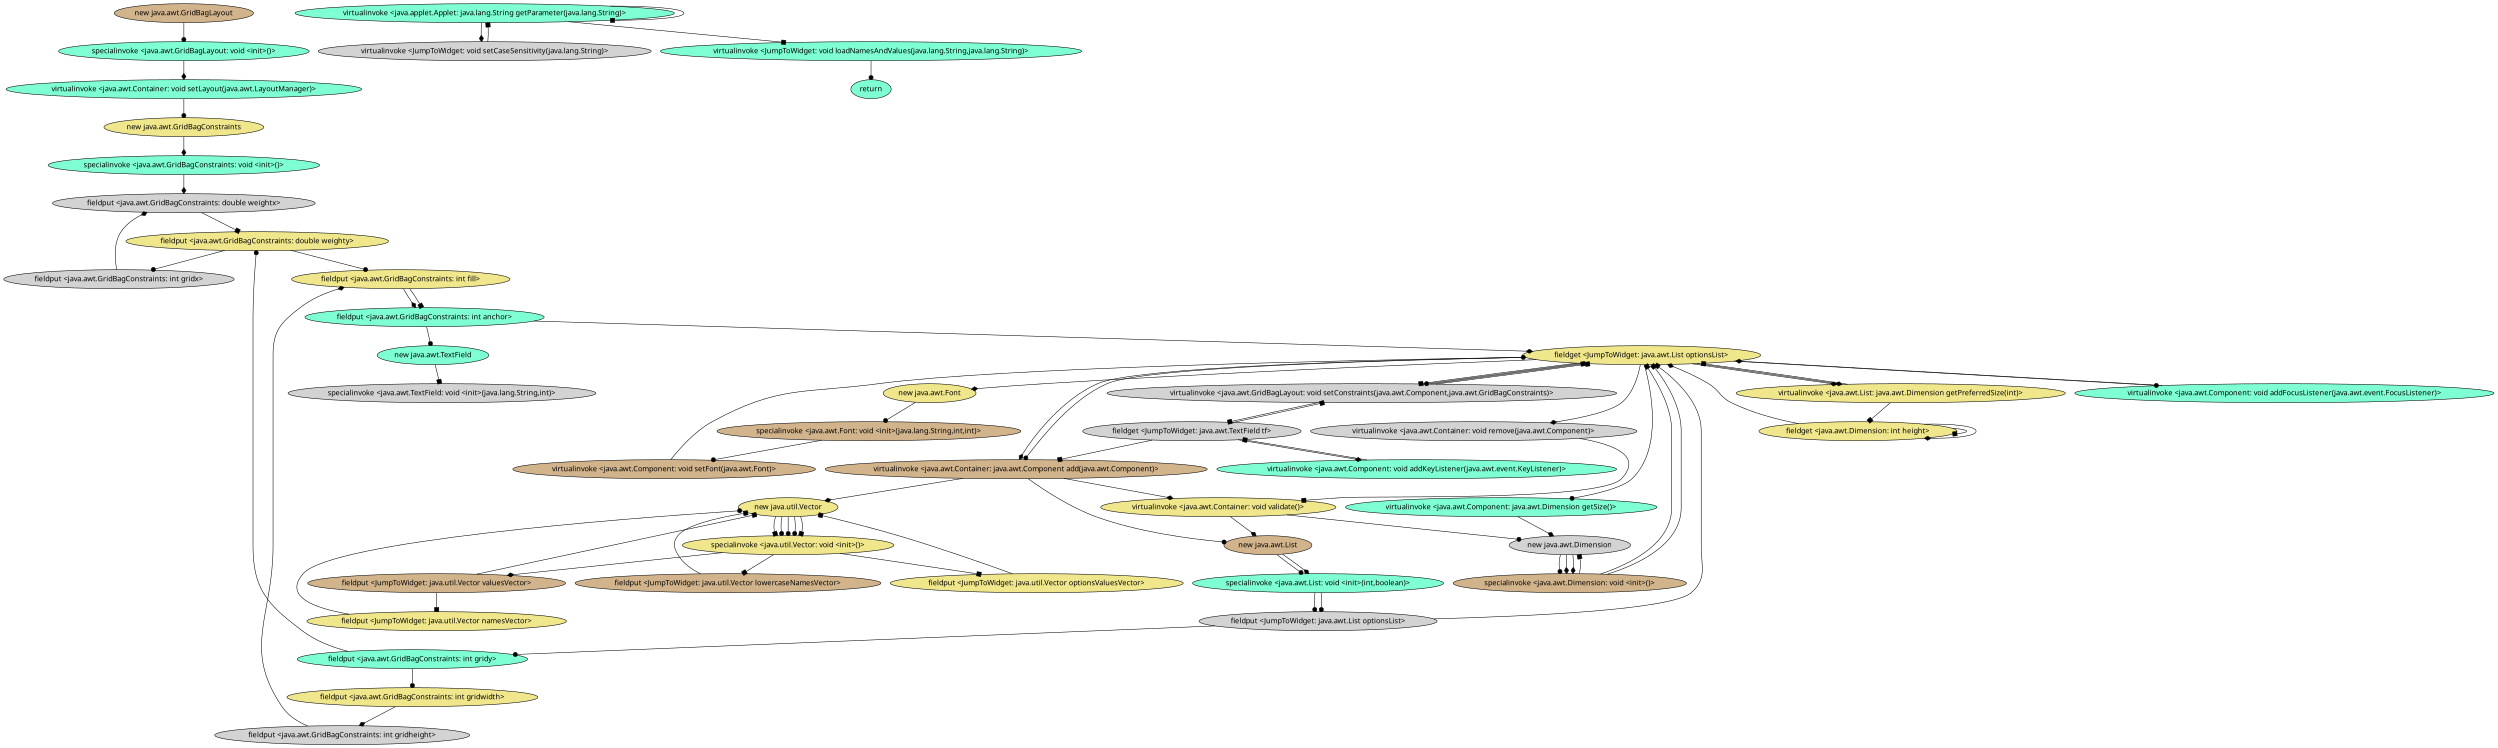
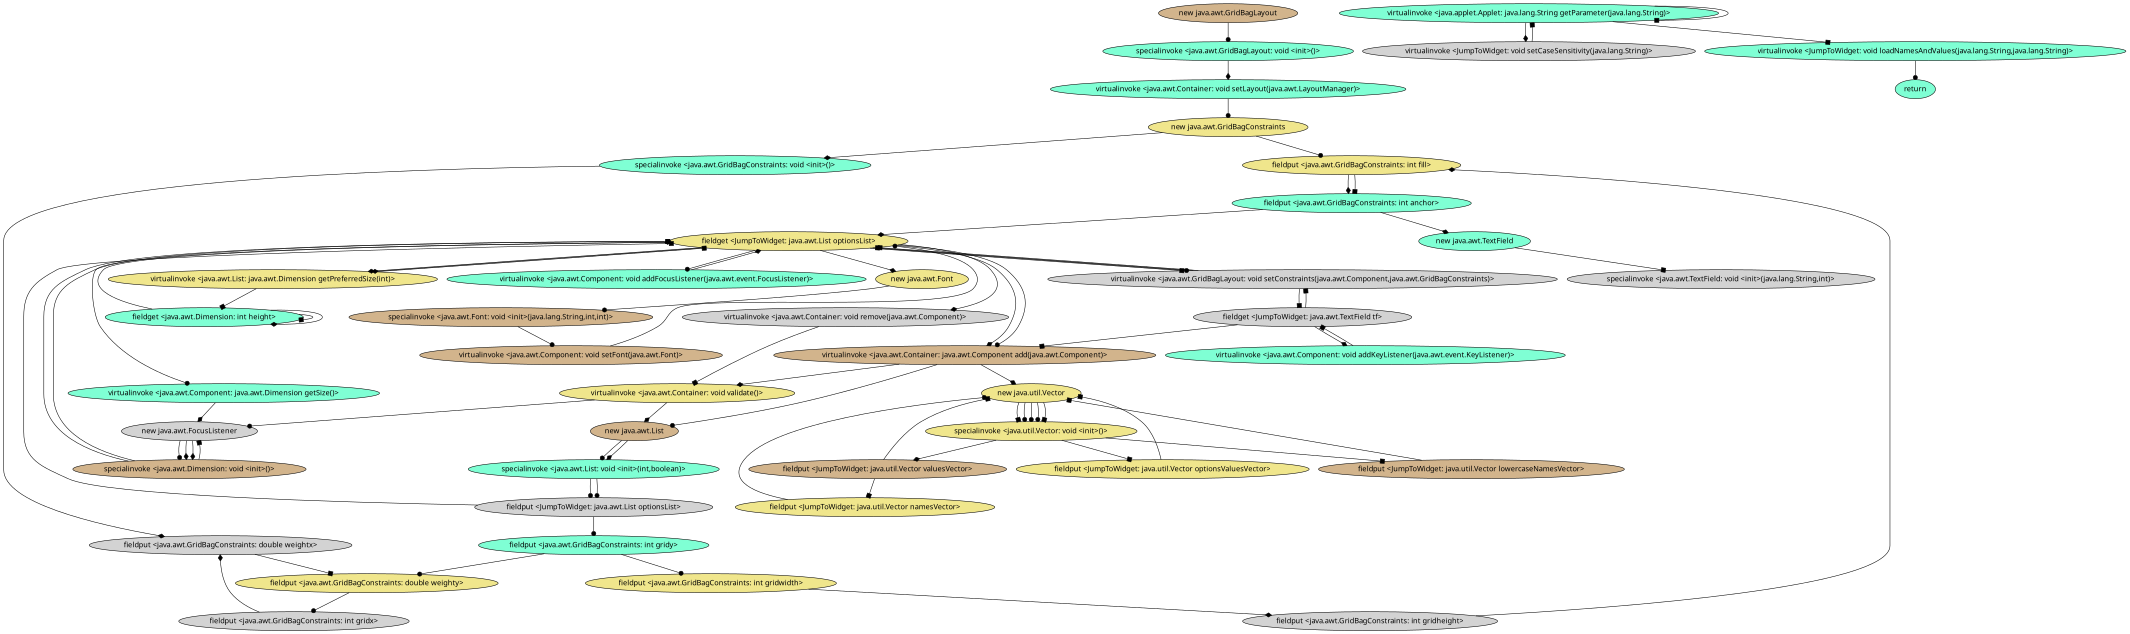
edge "fieldput <java.awt.GridBagConstraints: double weighty>" -> "fieldput <java.awt.GridBagConstraints: int fill>": now "new java.awt.GridBagConstraints" -> "fieldput <java.awt.GridBagConstraints: int fill>"
edge "fieldput <java.awt.GridBagConstraints: int anchor>" -> "new java.awt.TextField": arrowhead dot -> diamond
node "fieldget <java.awt.Dimension: int height>": fillcolor khaki -> aquamarine
node "new java.awt.Dimension": label "new java.awt.Dimension" -> "new java.awt.FocusListener"
